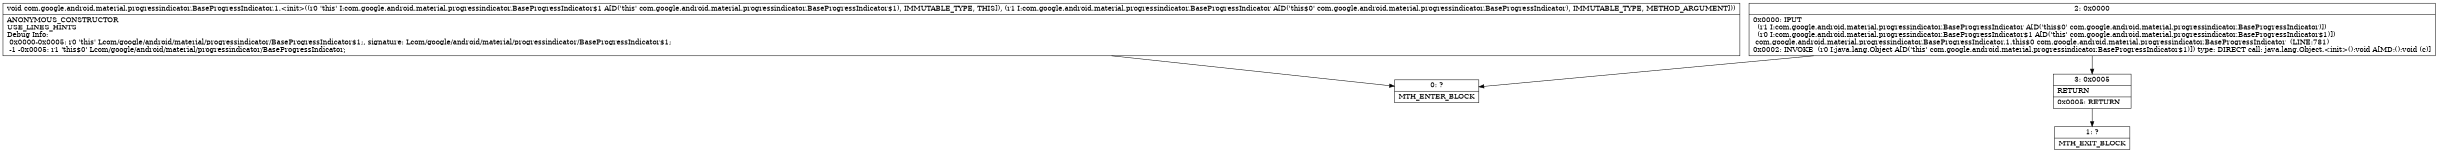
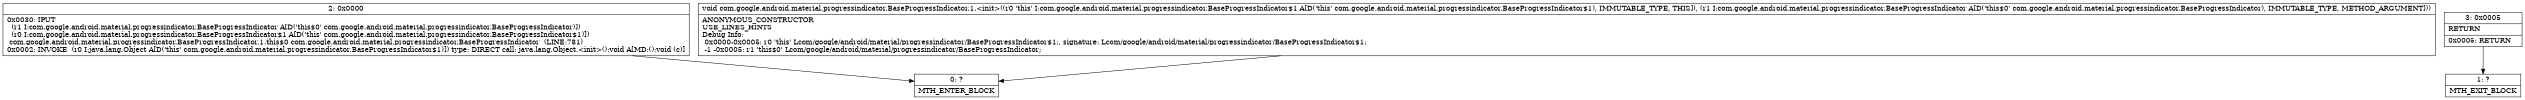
node "2: 0x0000": text "0x0000: IPUT" -> "0x0030: IPUT"
edge "2: 0x0000" -> "3: 0x0005": removed
